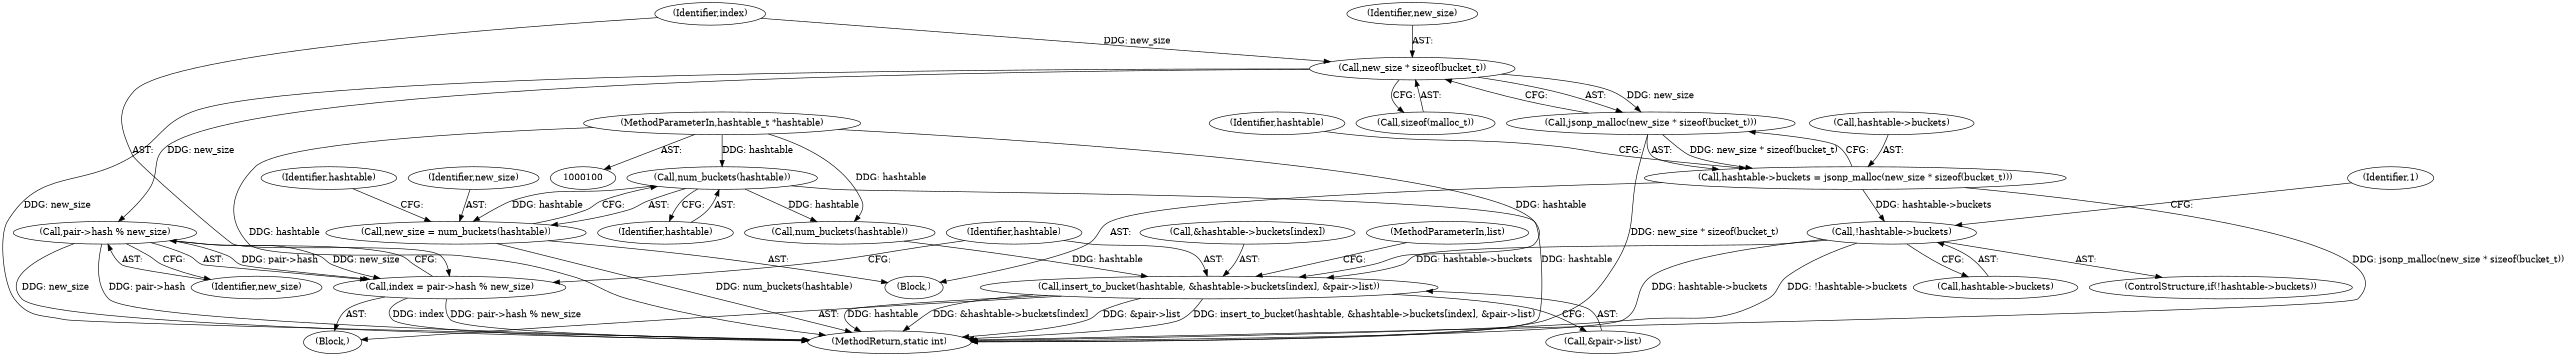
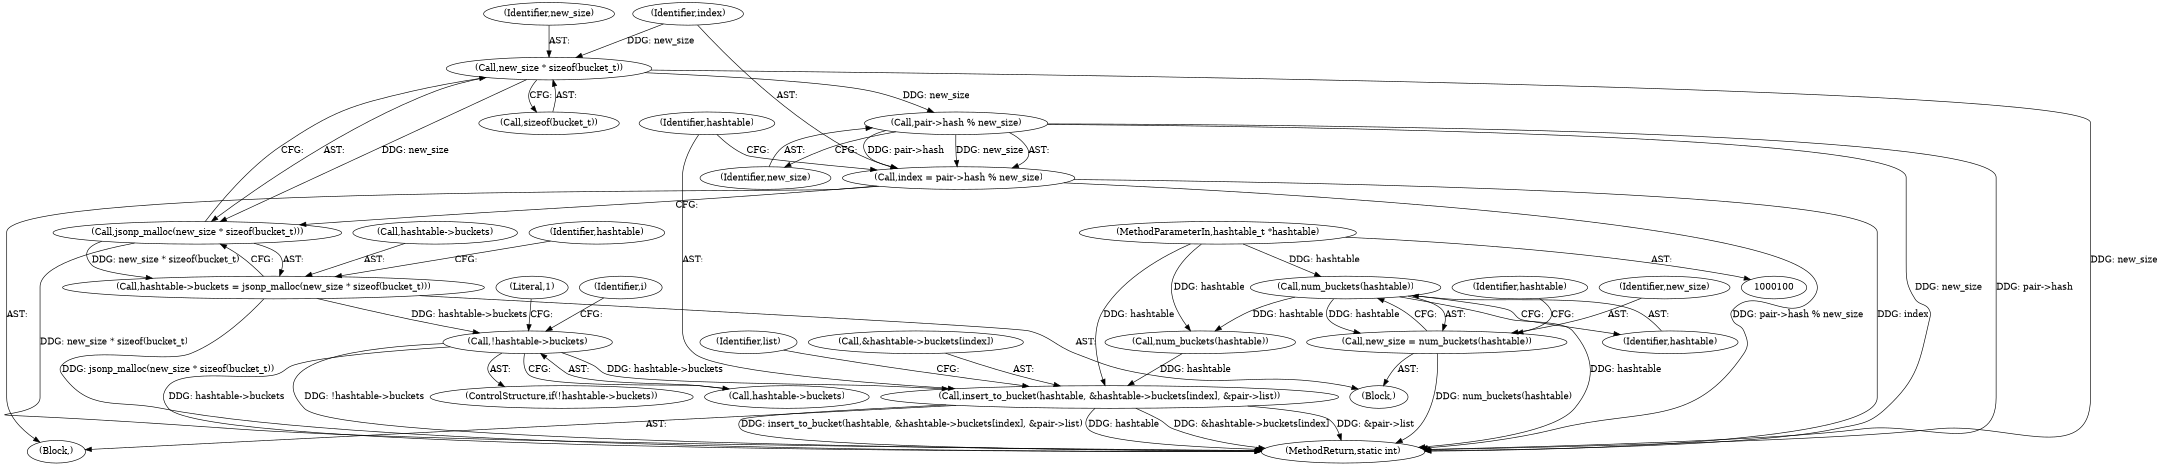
node "(Call,sizeof(malloc_t))": label "(Call,sizeof(malloc_t))" -> "(Call,sizeof(bucket_t))"
node "(Identifier,1)": label "(Identifier,1)" -> "(Literal,1)"
node "(MethodParameterIn,list)": label "(MethodParameterIn,list)" -> "(Identifier,list)"
edge "(Call,index = pair->hash % new_size)" -> "(Call,pair->hash % new_size)": now "(Call,index = pair->hash % new_size)" -> "(Call,jsonp_malloc(new_size * sizeof(bucket_t)))"
edge "(MethodParameterIn,hashtable_t *hashtable)" -> "(MethodReturn,static int)": removed, label "DDG: hashtable"
node "(Identifier,i)": added
node "(Call,&pair->list)": removed
